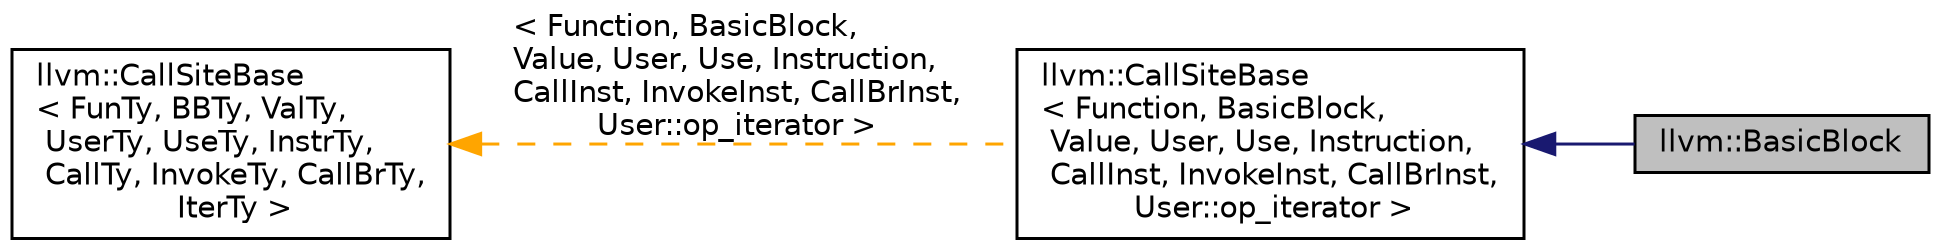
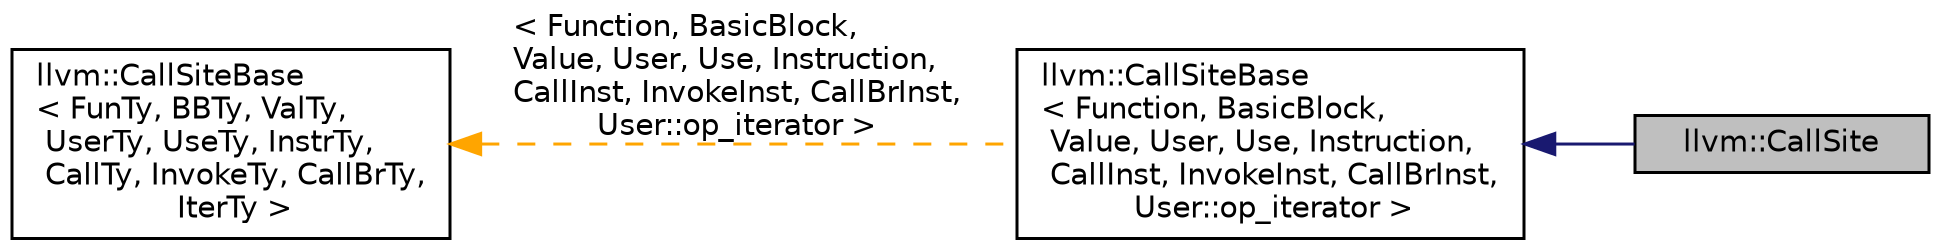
node "llvm::BasicBlock": label "llvm::BasicBlock" -> "llvm::CallSite"
